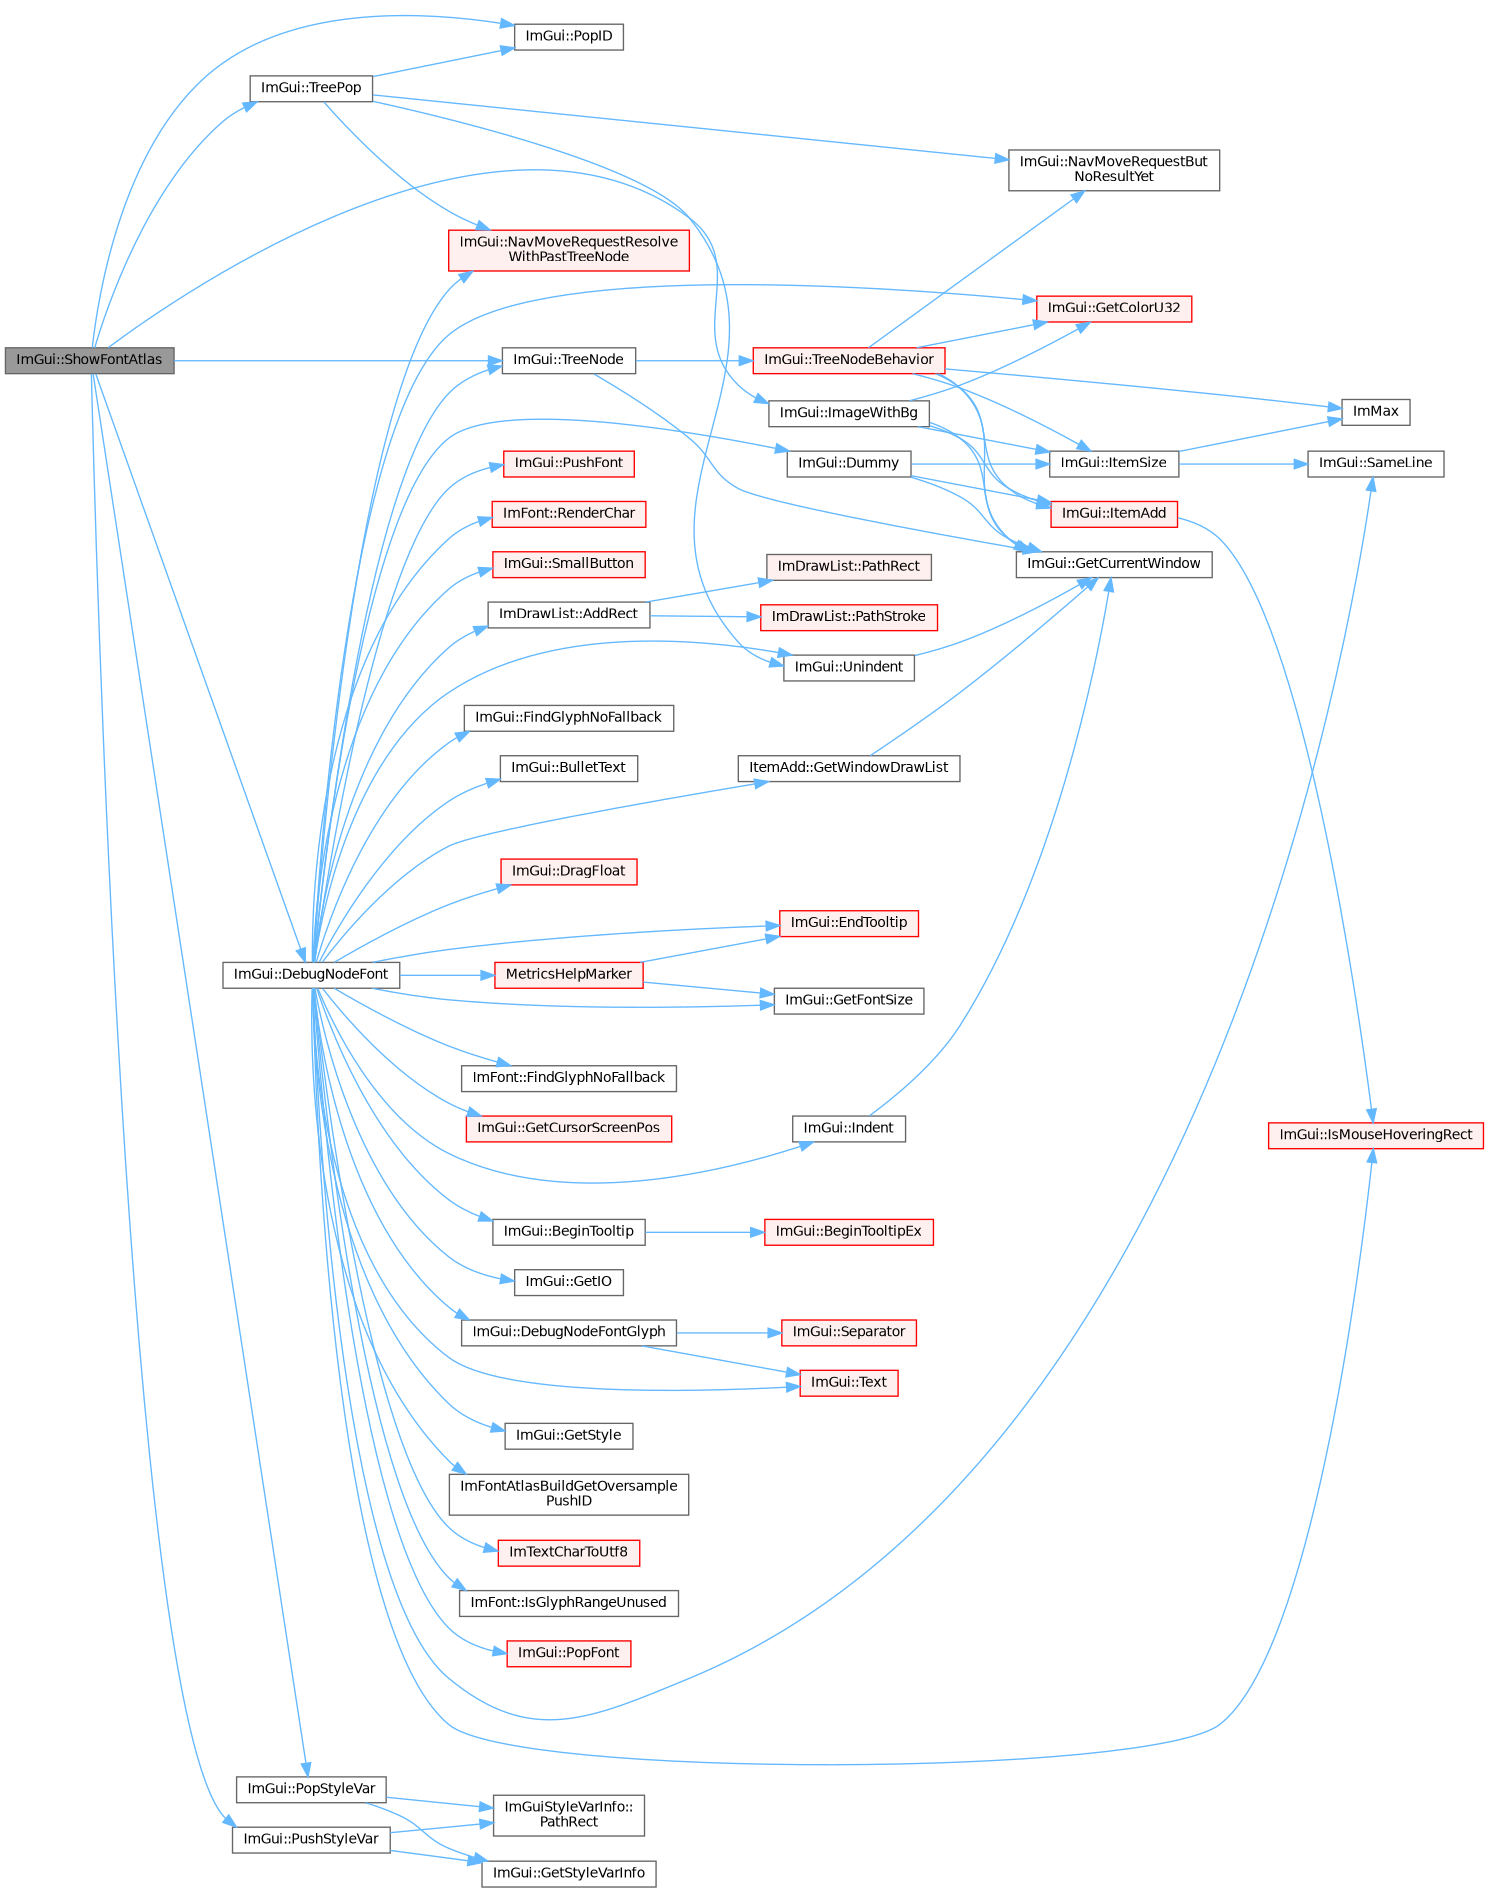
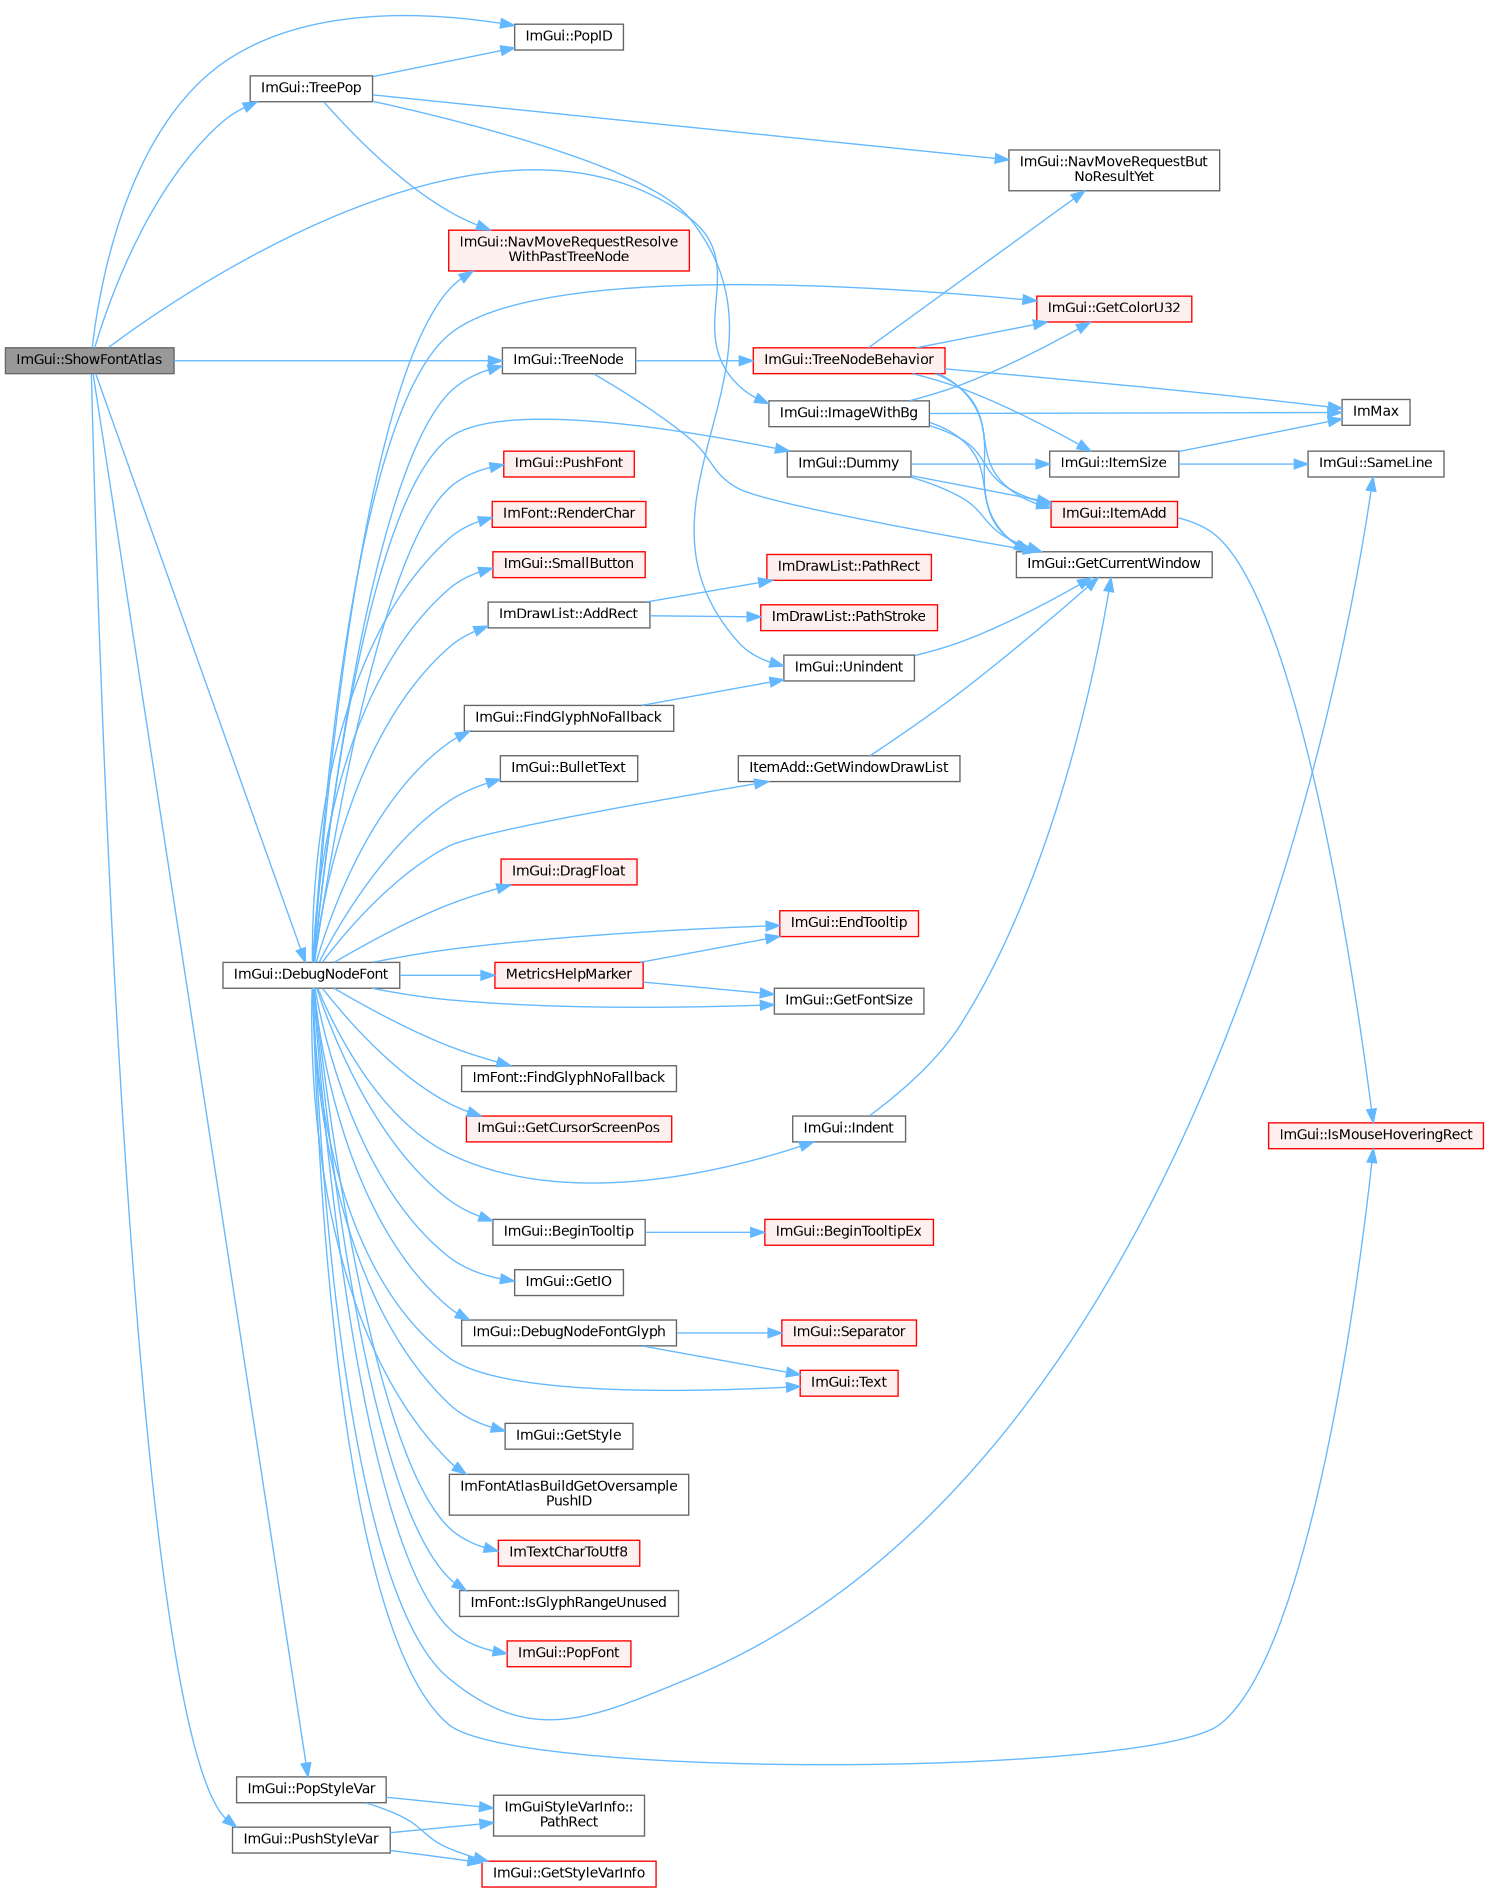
edge "ImGui::ImageWithBg" -> "ImGui::ItemSize": now "ImGui::ImageWithBg" -> "ImMax"
node "ImDrawList::PathRect": color grey40 -> red
edge "ImGui::DebugNodeFont" -> "ImGui::Unindent": now "ImGui::FindGlyphNoFallback" -> "ImGui::Unindent"
node "ImGui::GetStyleVarInfo": color grey40 -> red
